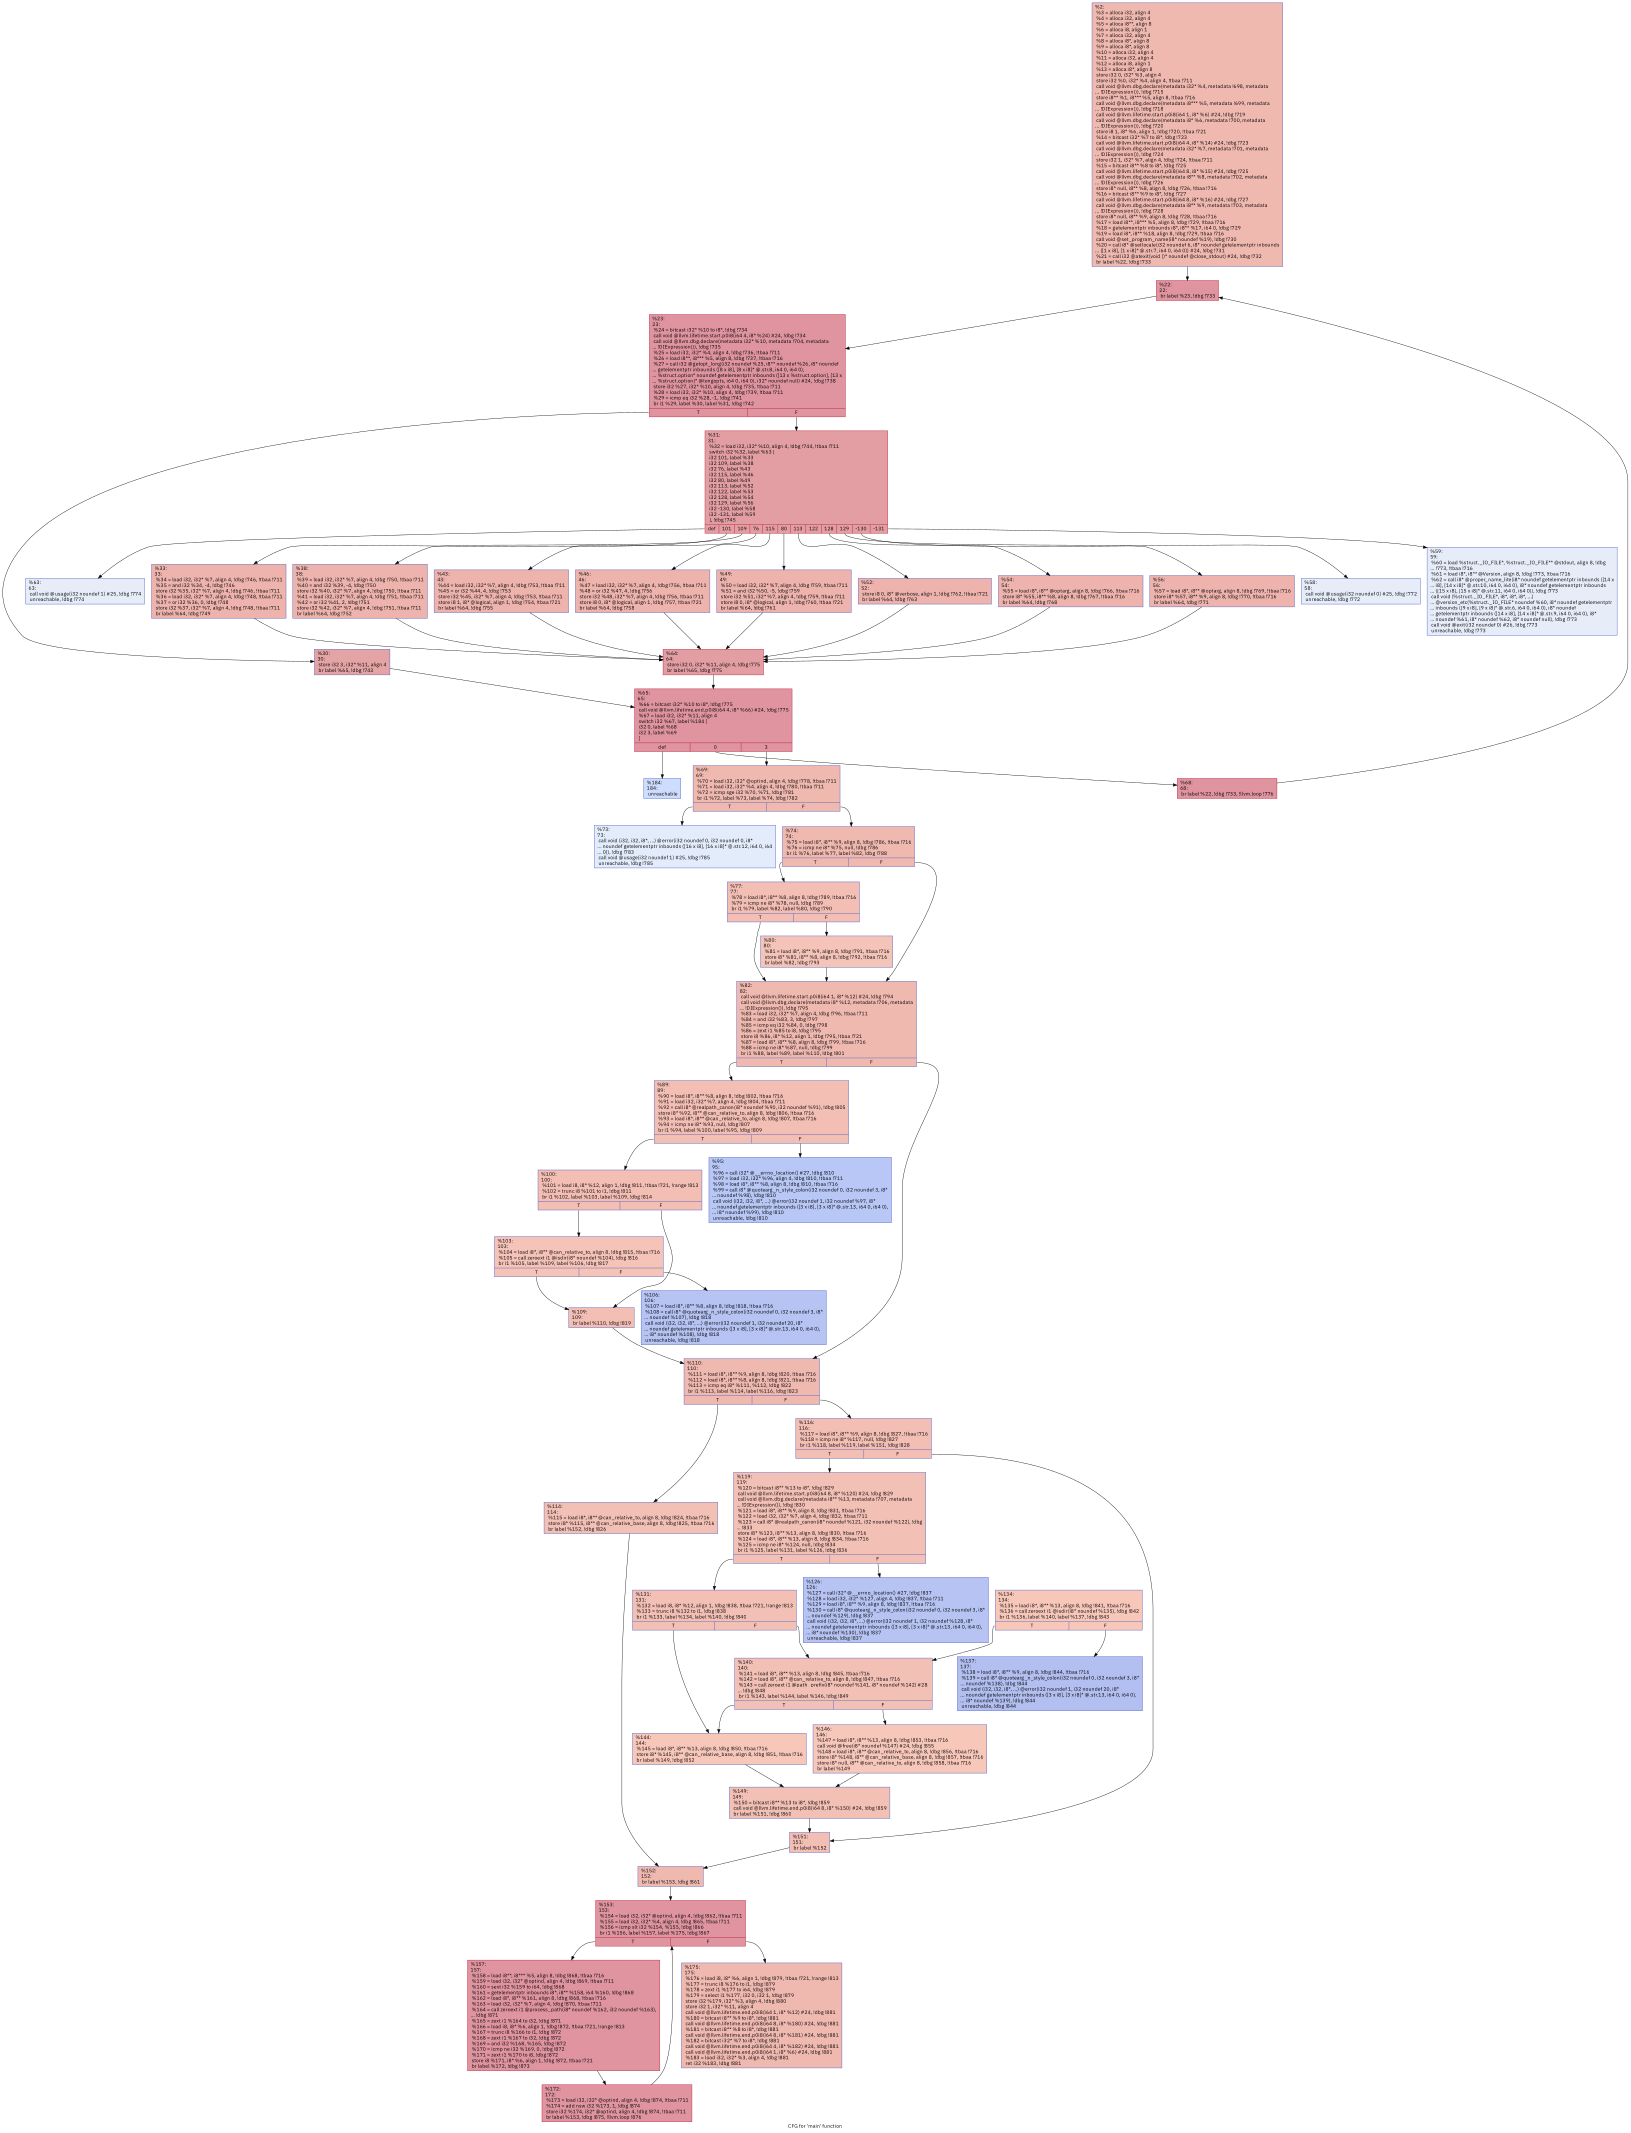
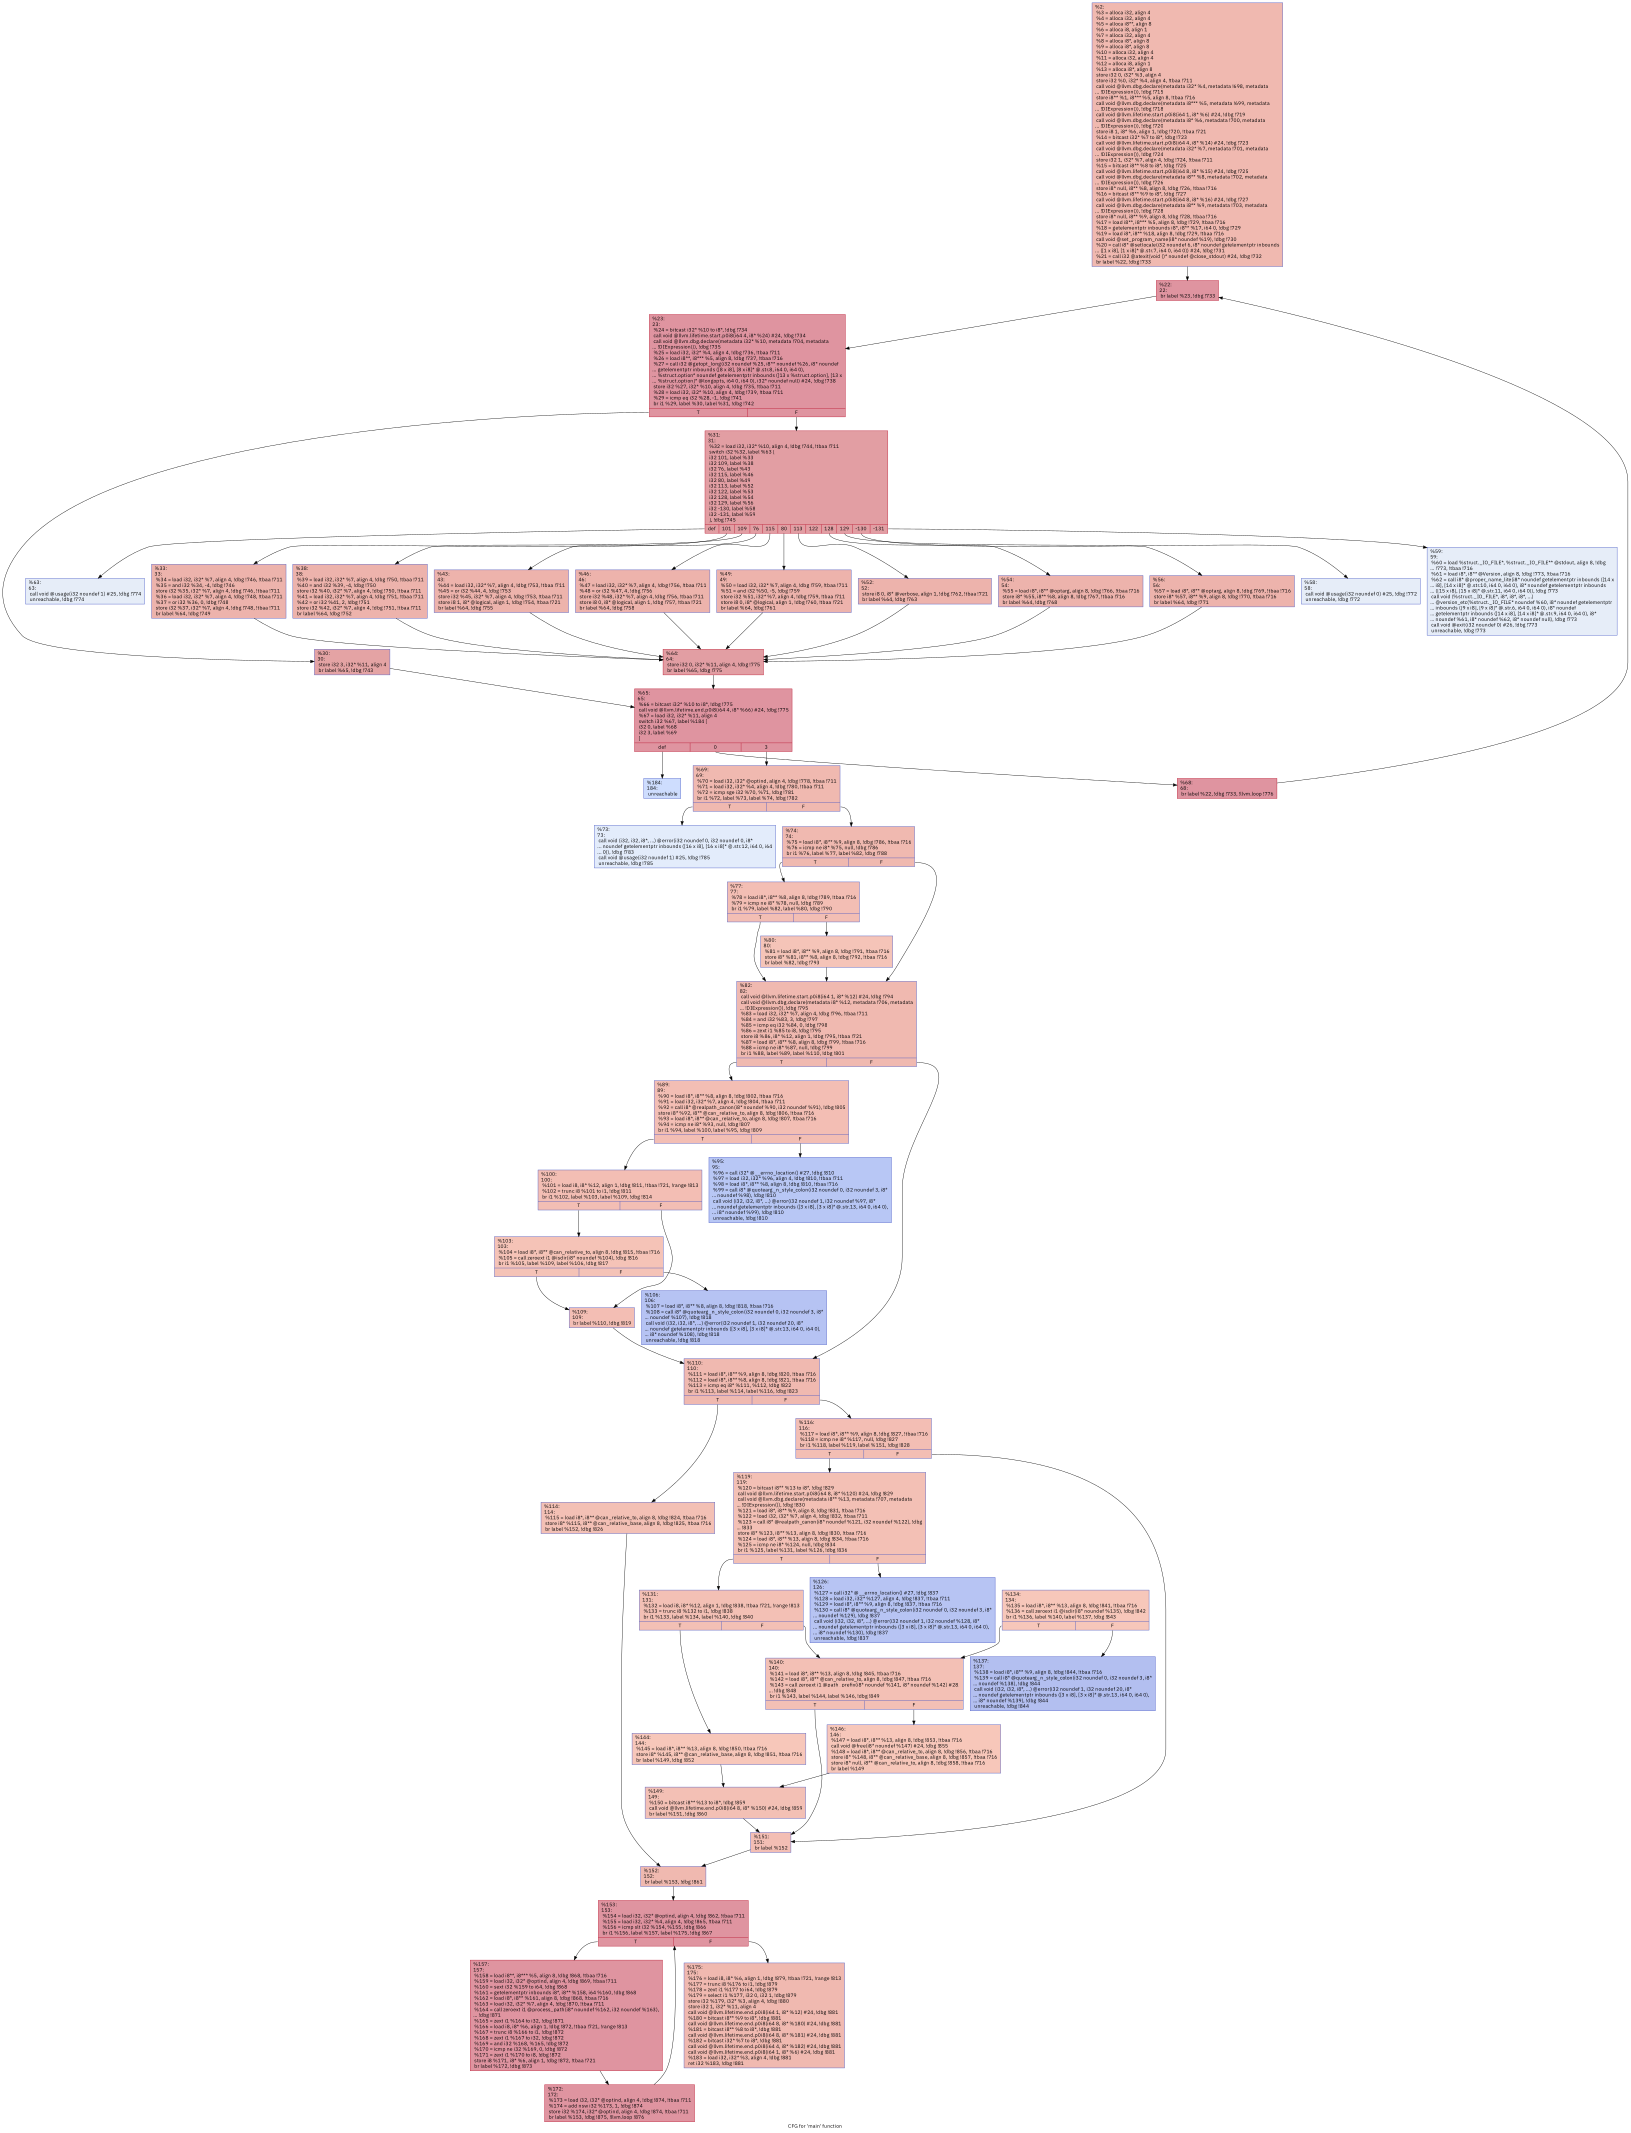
edge "%140:" -> "%144:": now "%140:" -> "%151:"
